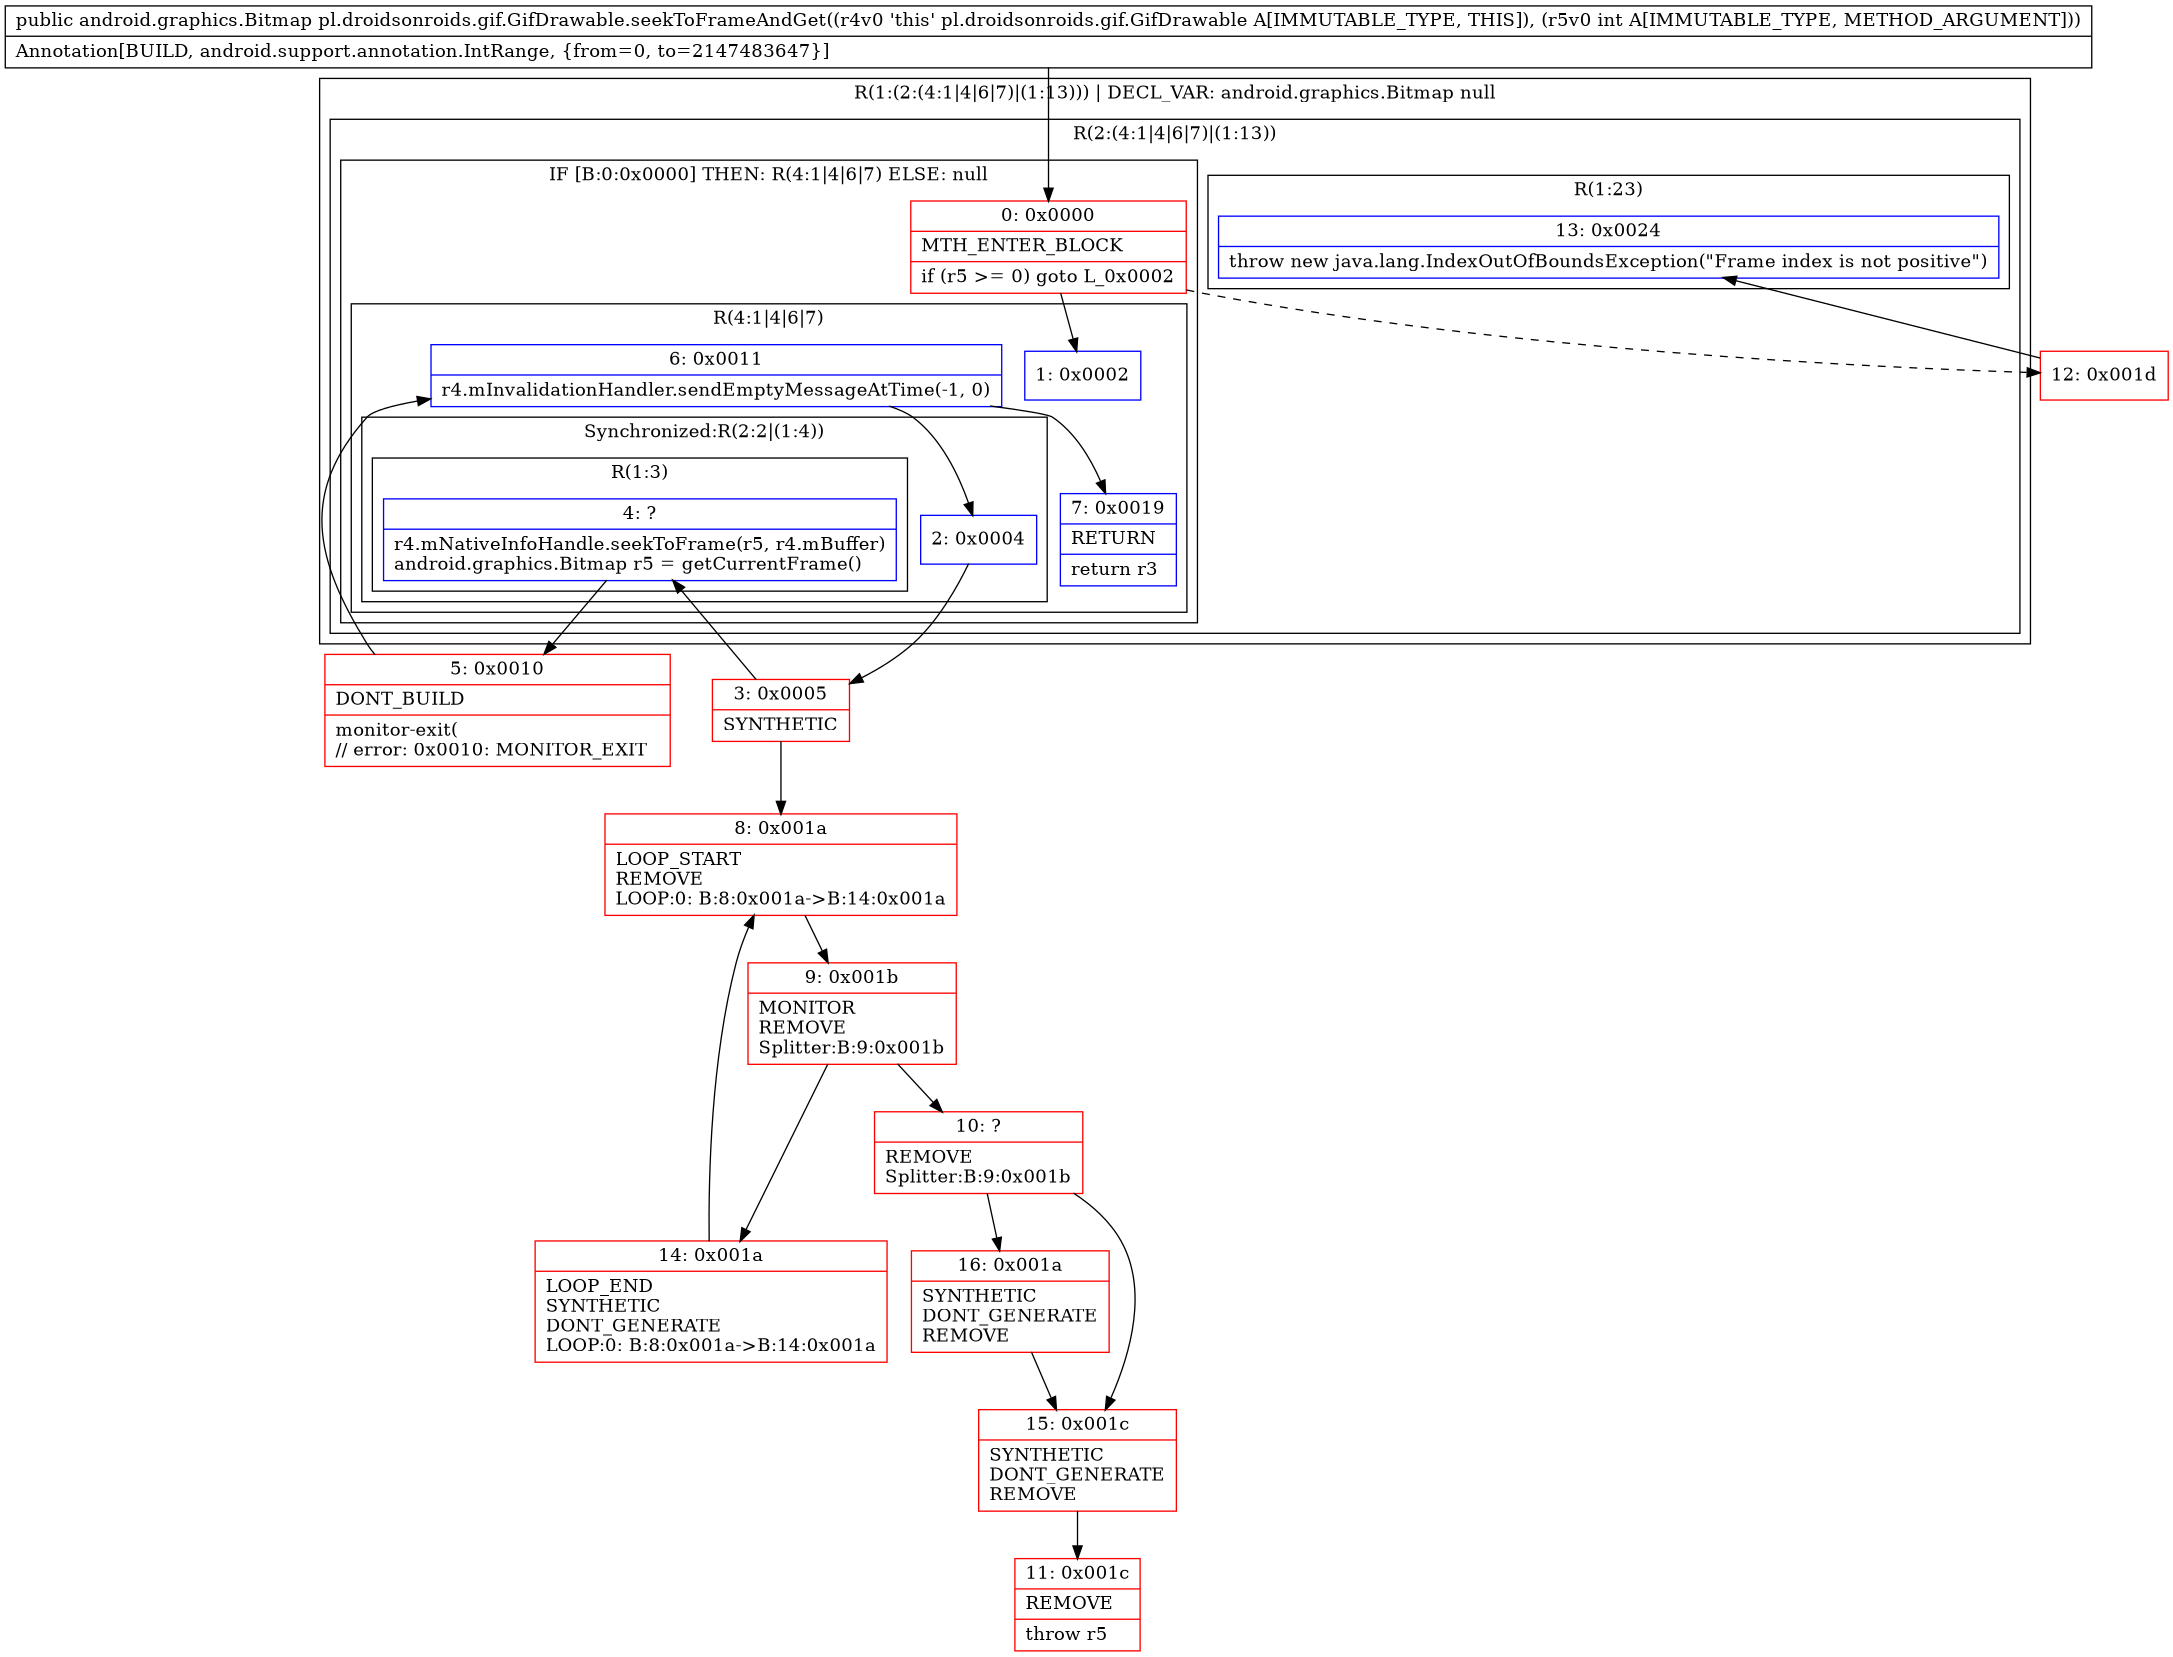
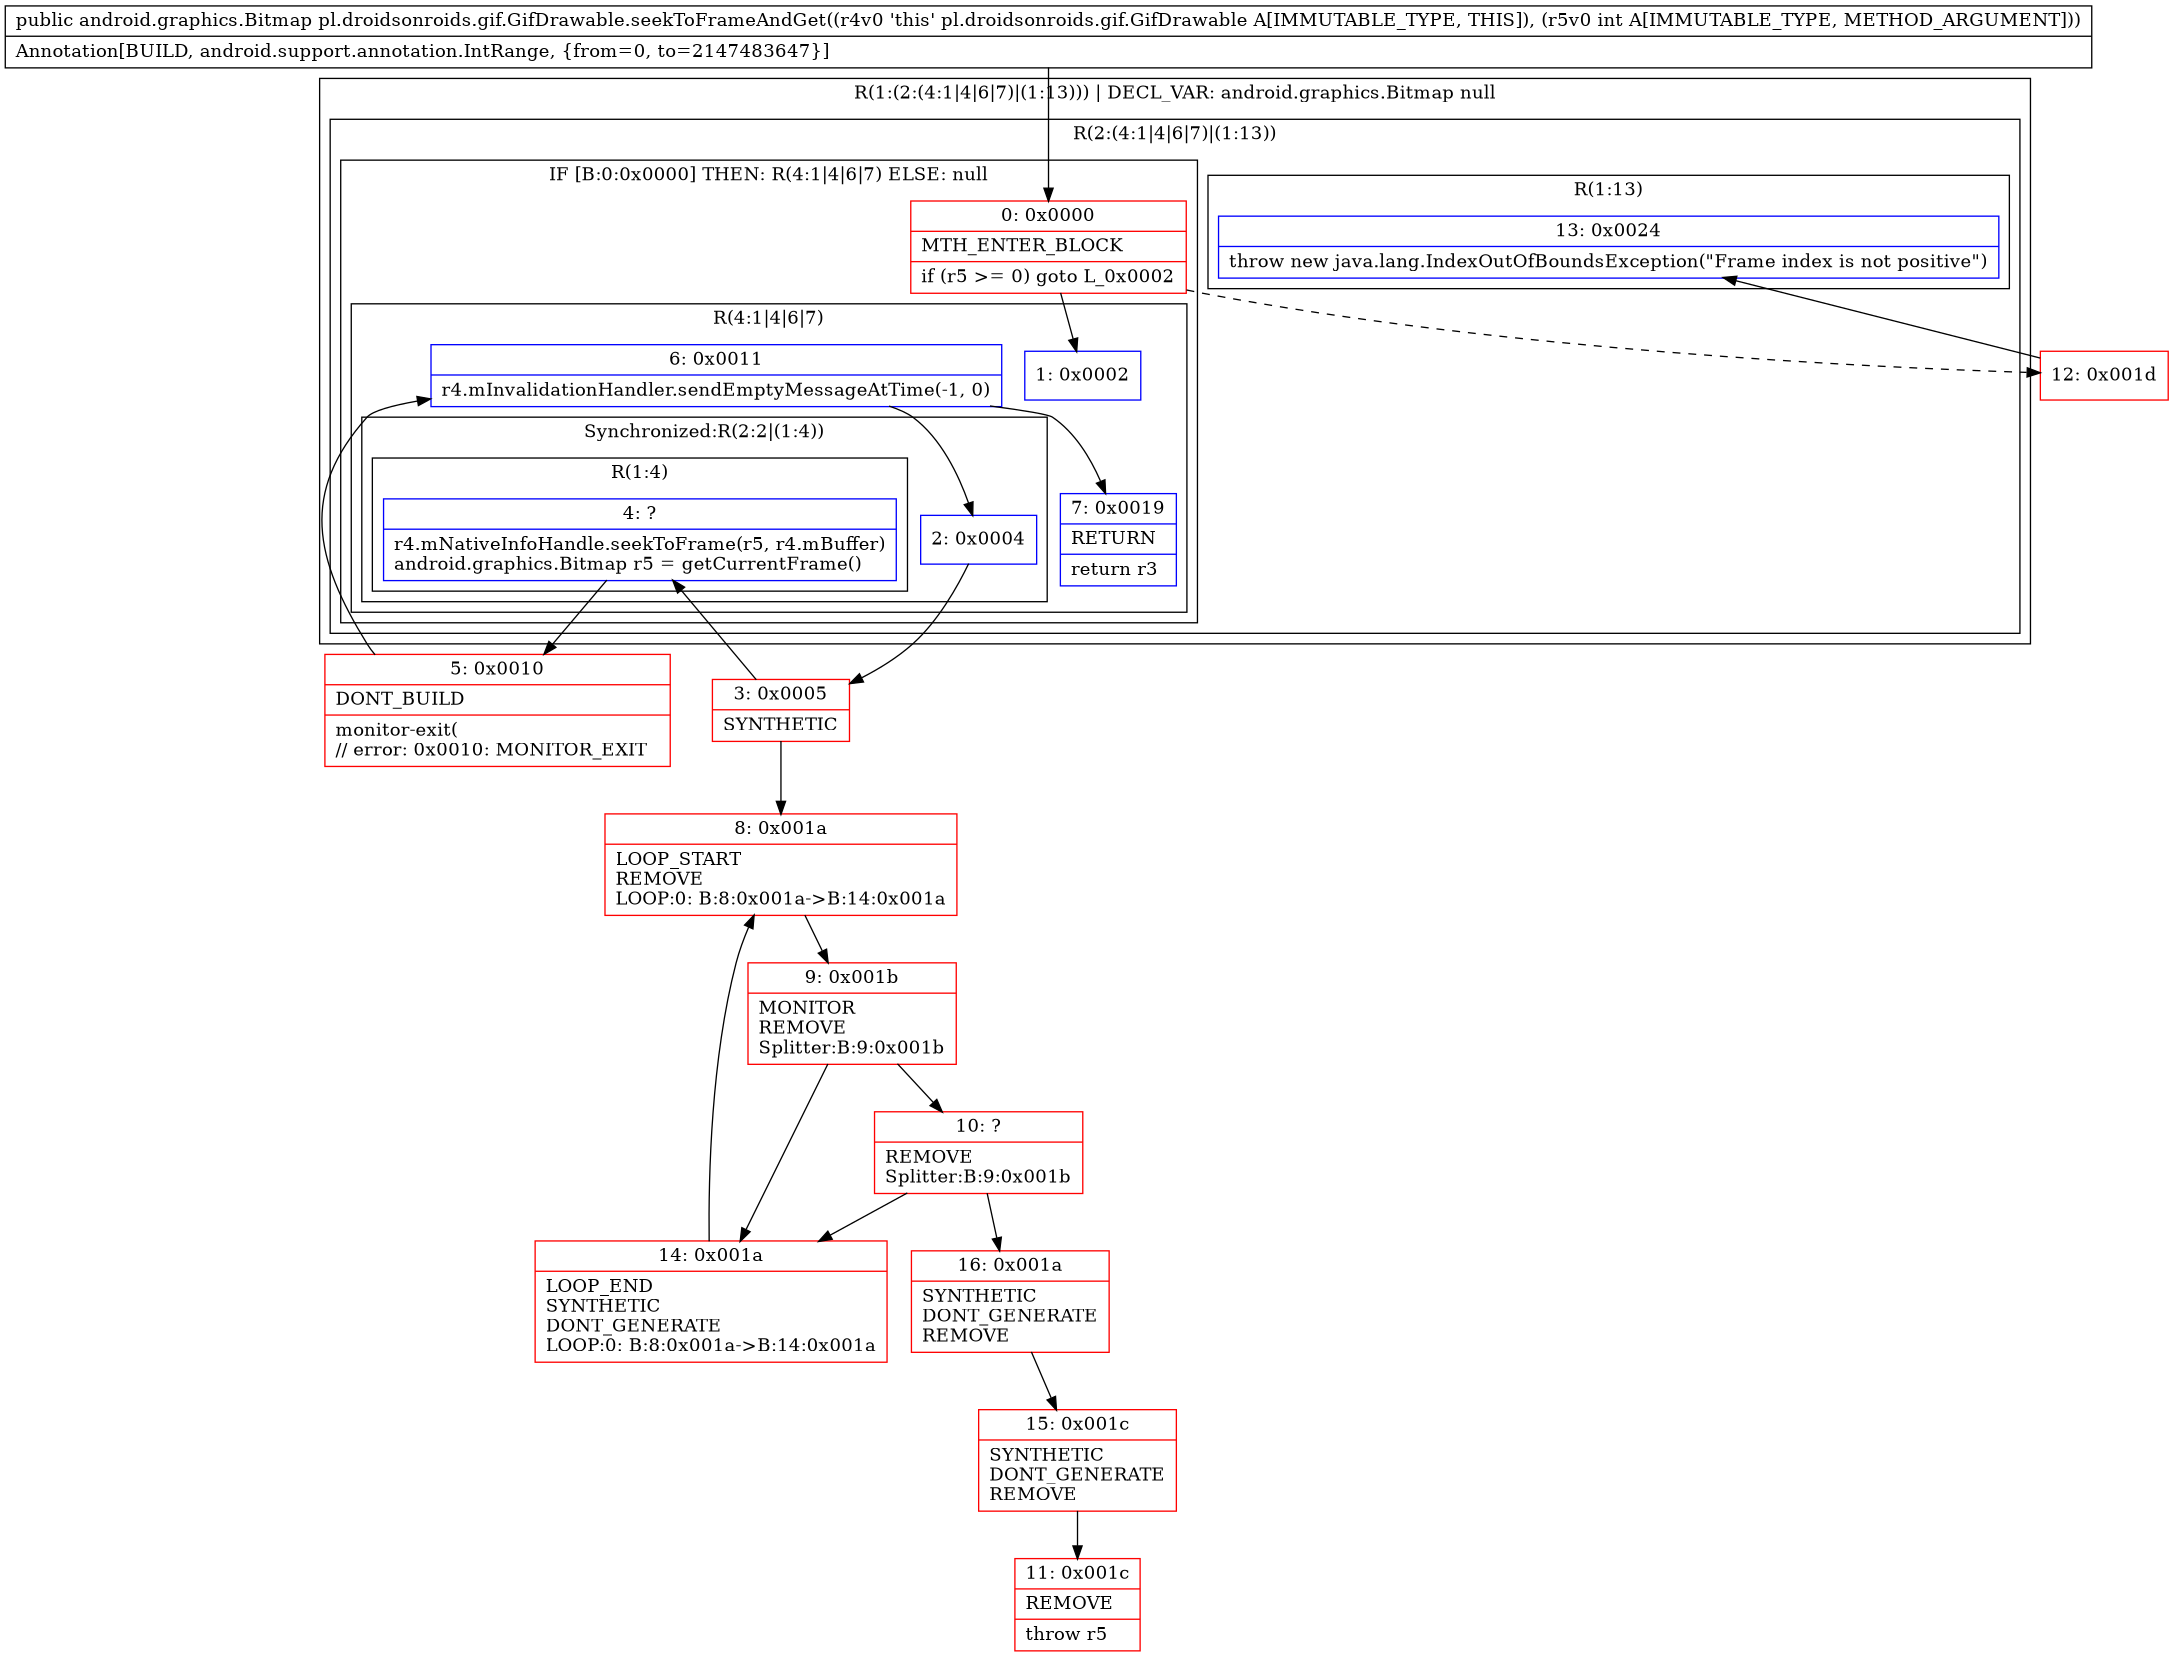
cluster "R(1:23)": label "R(1:23)" -> "R(1:13)"
cluster "R(1:3)": label "R(1:3)" -> "R(1:4)"
edge "10: ?" -> "15: 0x001c": now "10: ?" -> "14: 0x001a"
